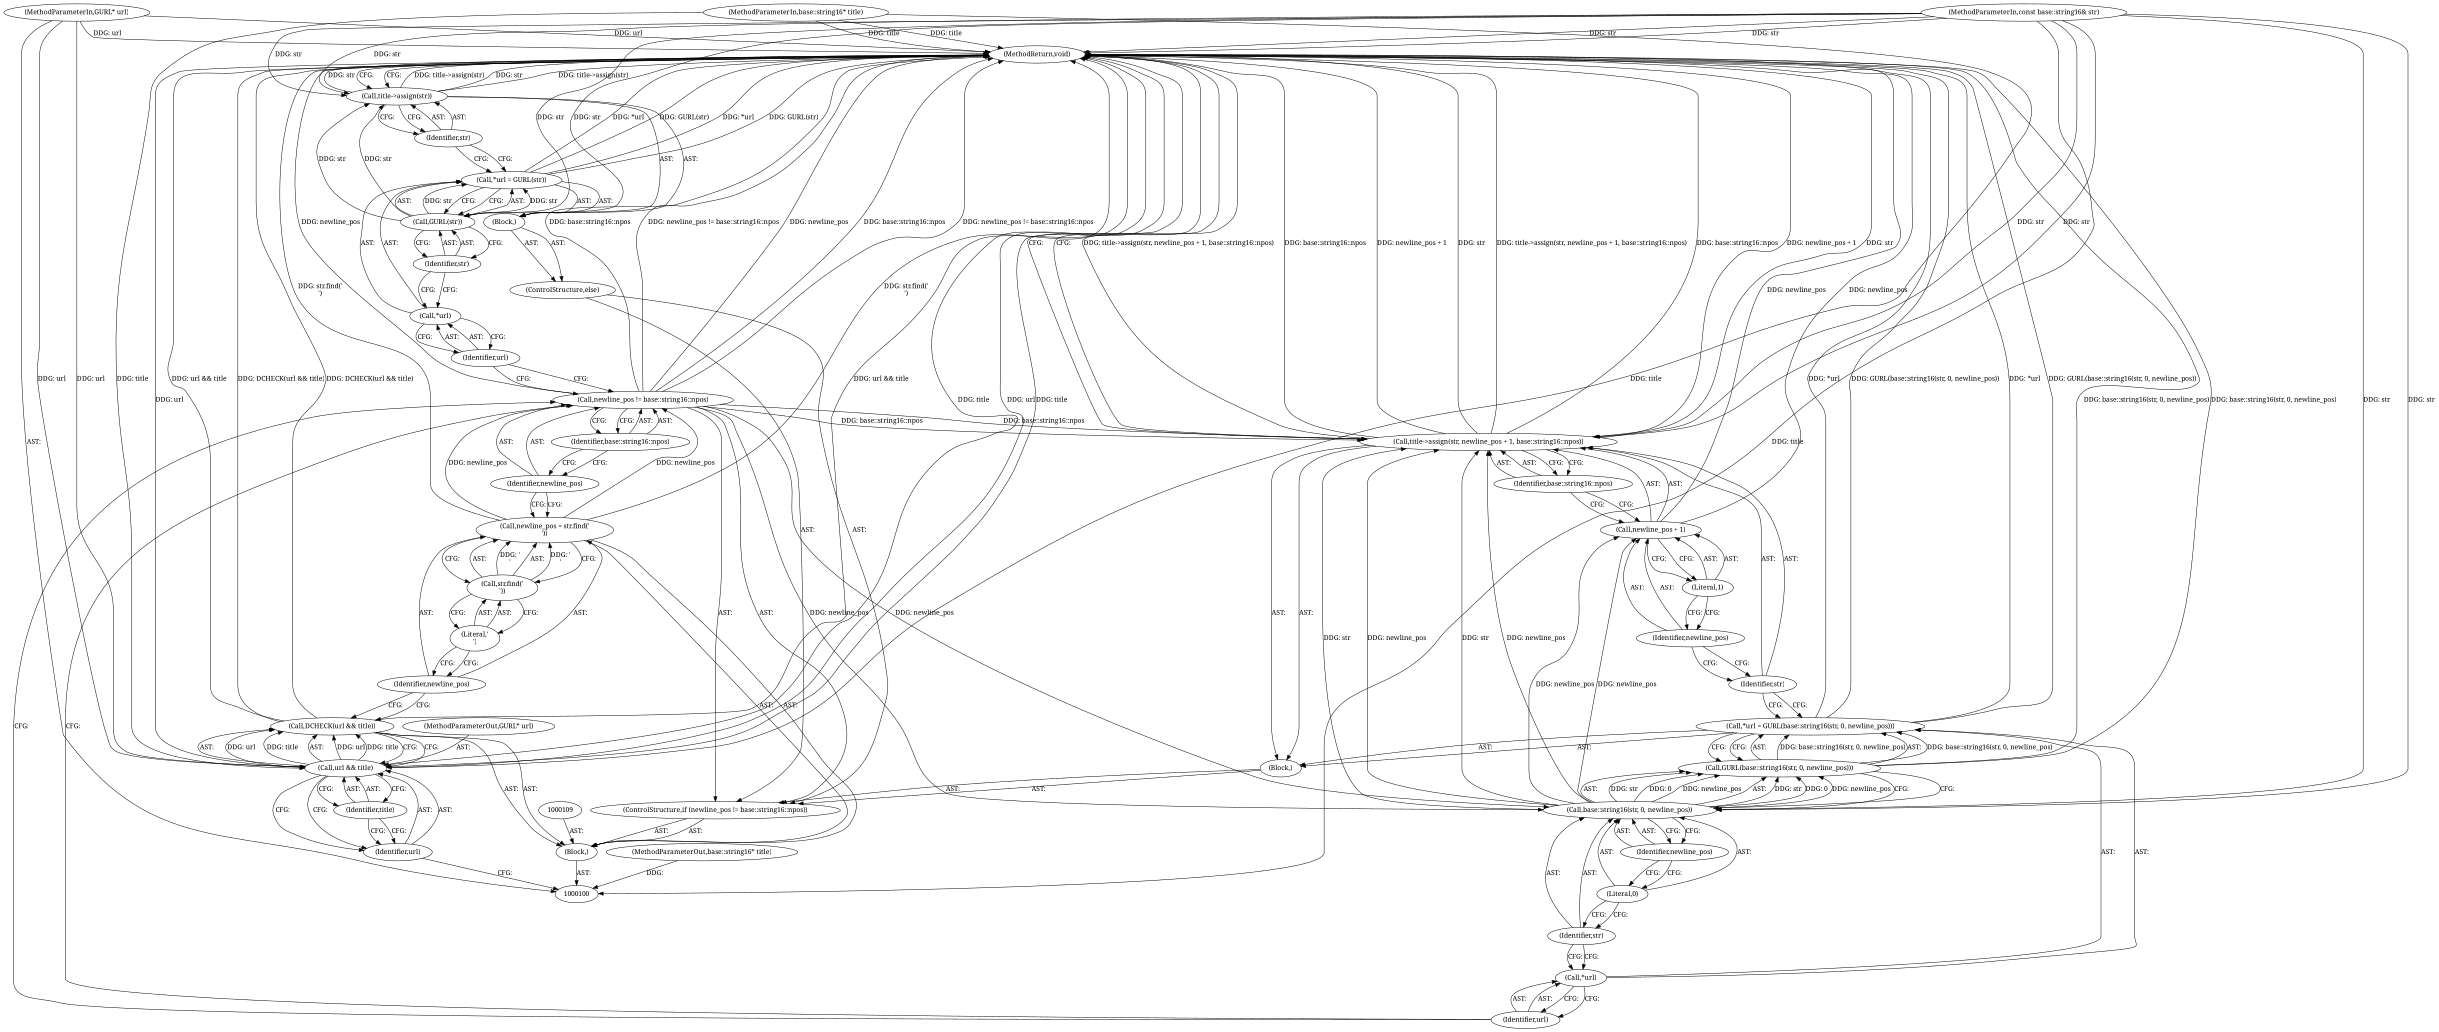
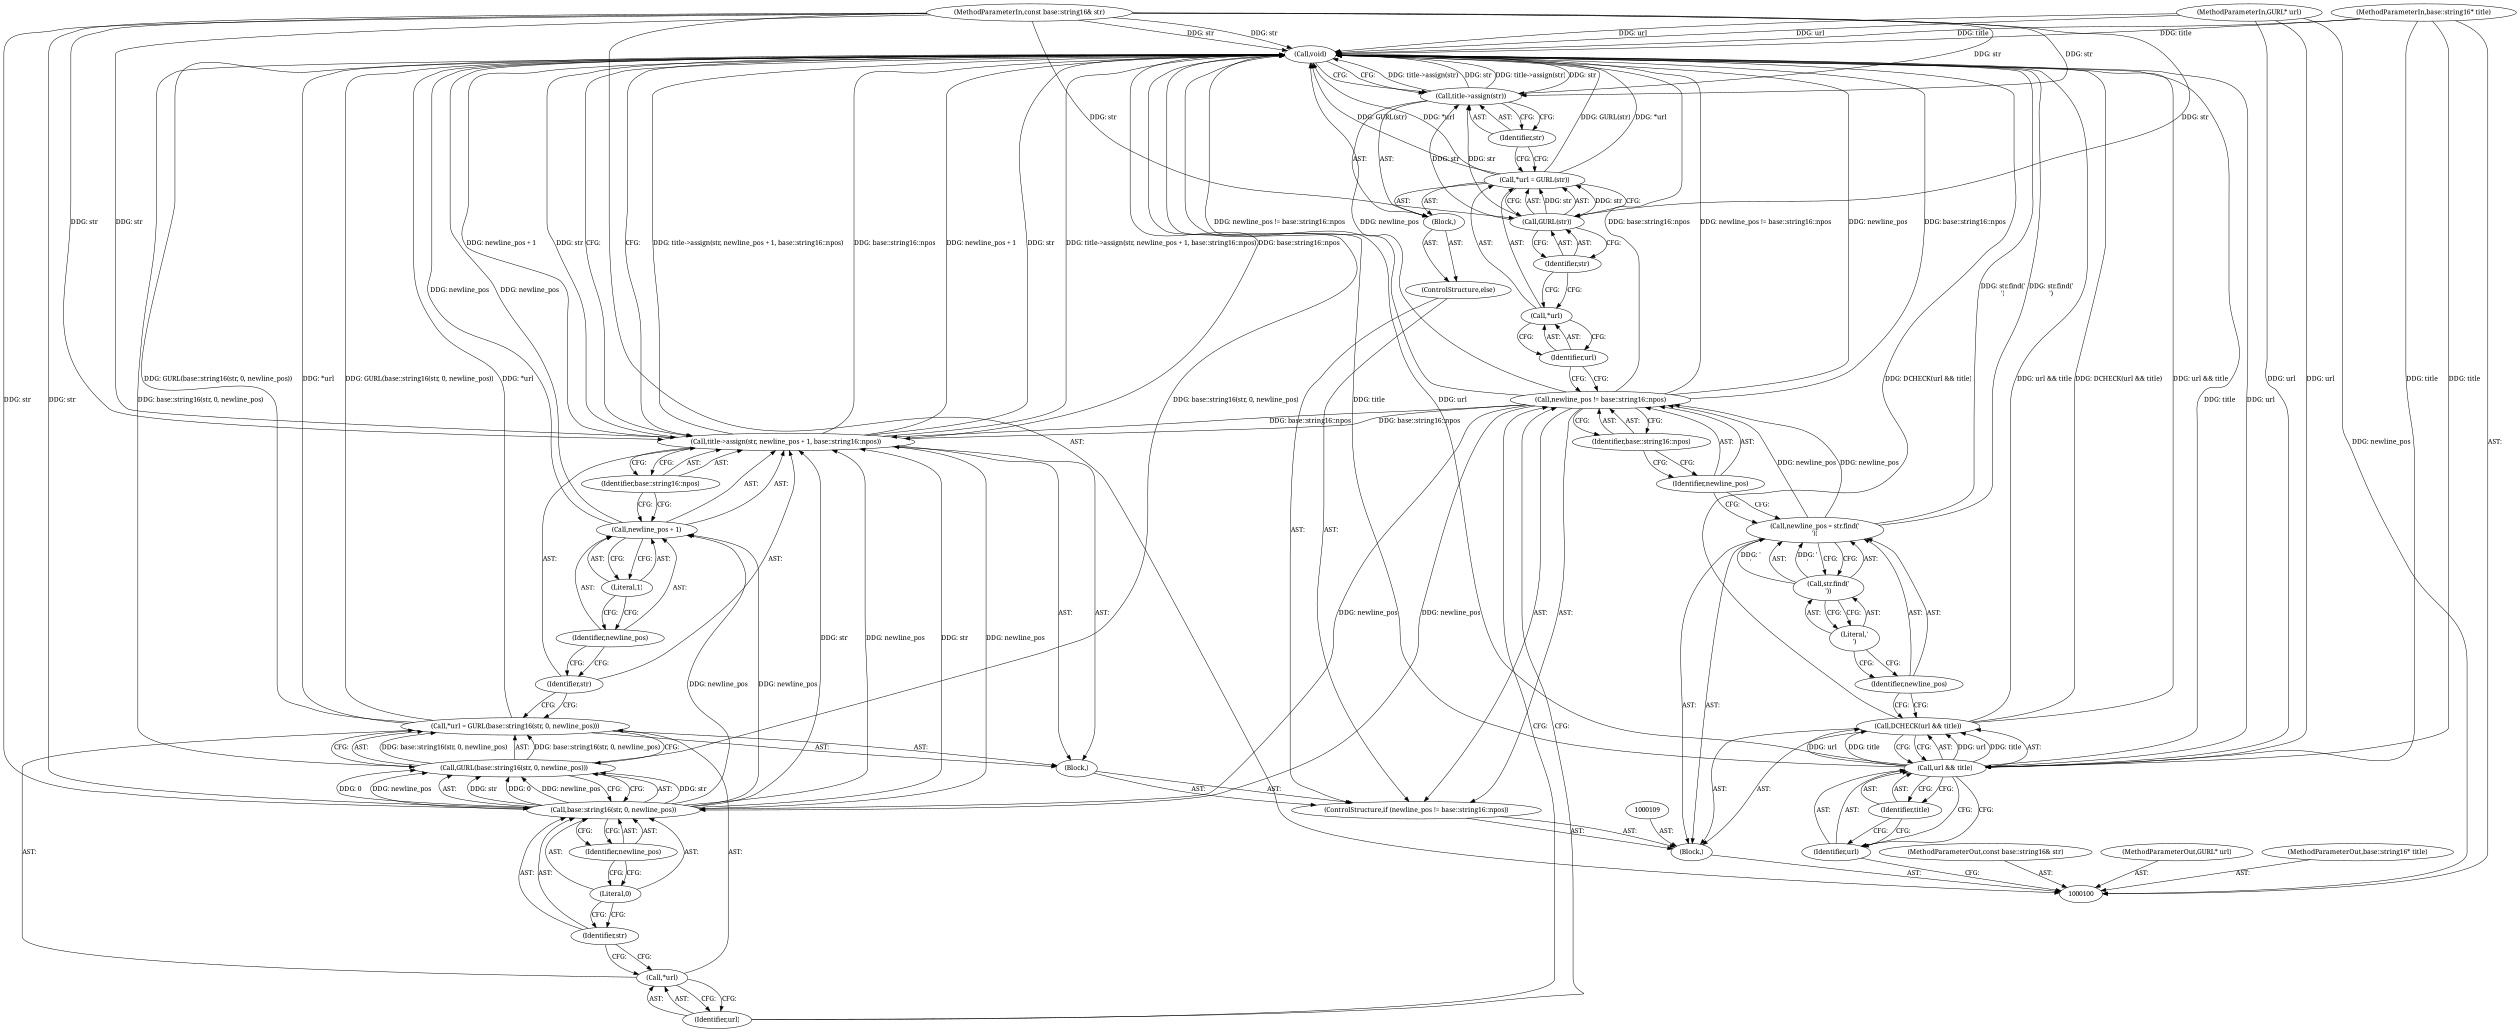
node "(MethodReturn,void)": label "(MethodReturn,void)" -> "(Call,void)"
edge "(MethodParameterIn,GURL* url)" -> "1000100": label "AST: " -> "DDG: newline_pos"
edge "(MethodParameterIn,const base::string16& str)" -> "1000100": label "DDG: title" -> "AST: "
edge "(MethodParameterIn,base::string16* title)" -> "1000100": added, label "AST:"
edge "(MethodParameterOut,GURL* url)" -> "(Call,url && title)": now "(MethodParameterOut,GURL* url)" -> "1000100"
node "(MethodParameterOut,const base::string16& str)": added
edge "(MethodParameterOut,base::string16* title)" -> "1000100": label "DDG: " -> "AST: "
